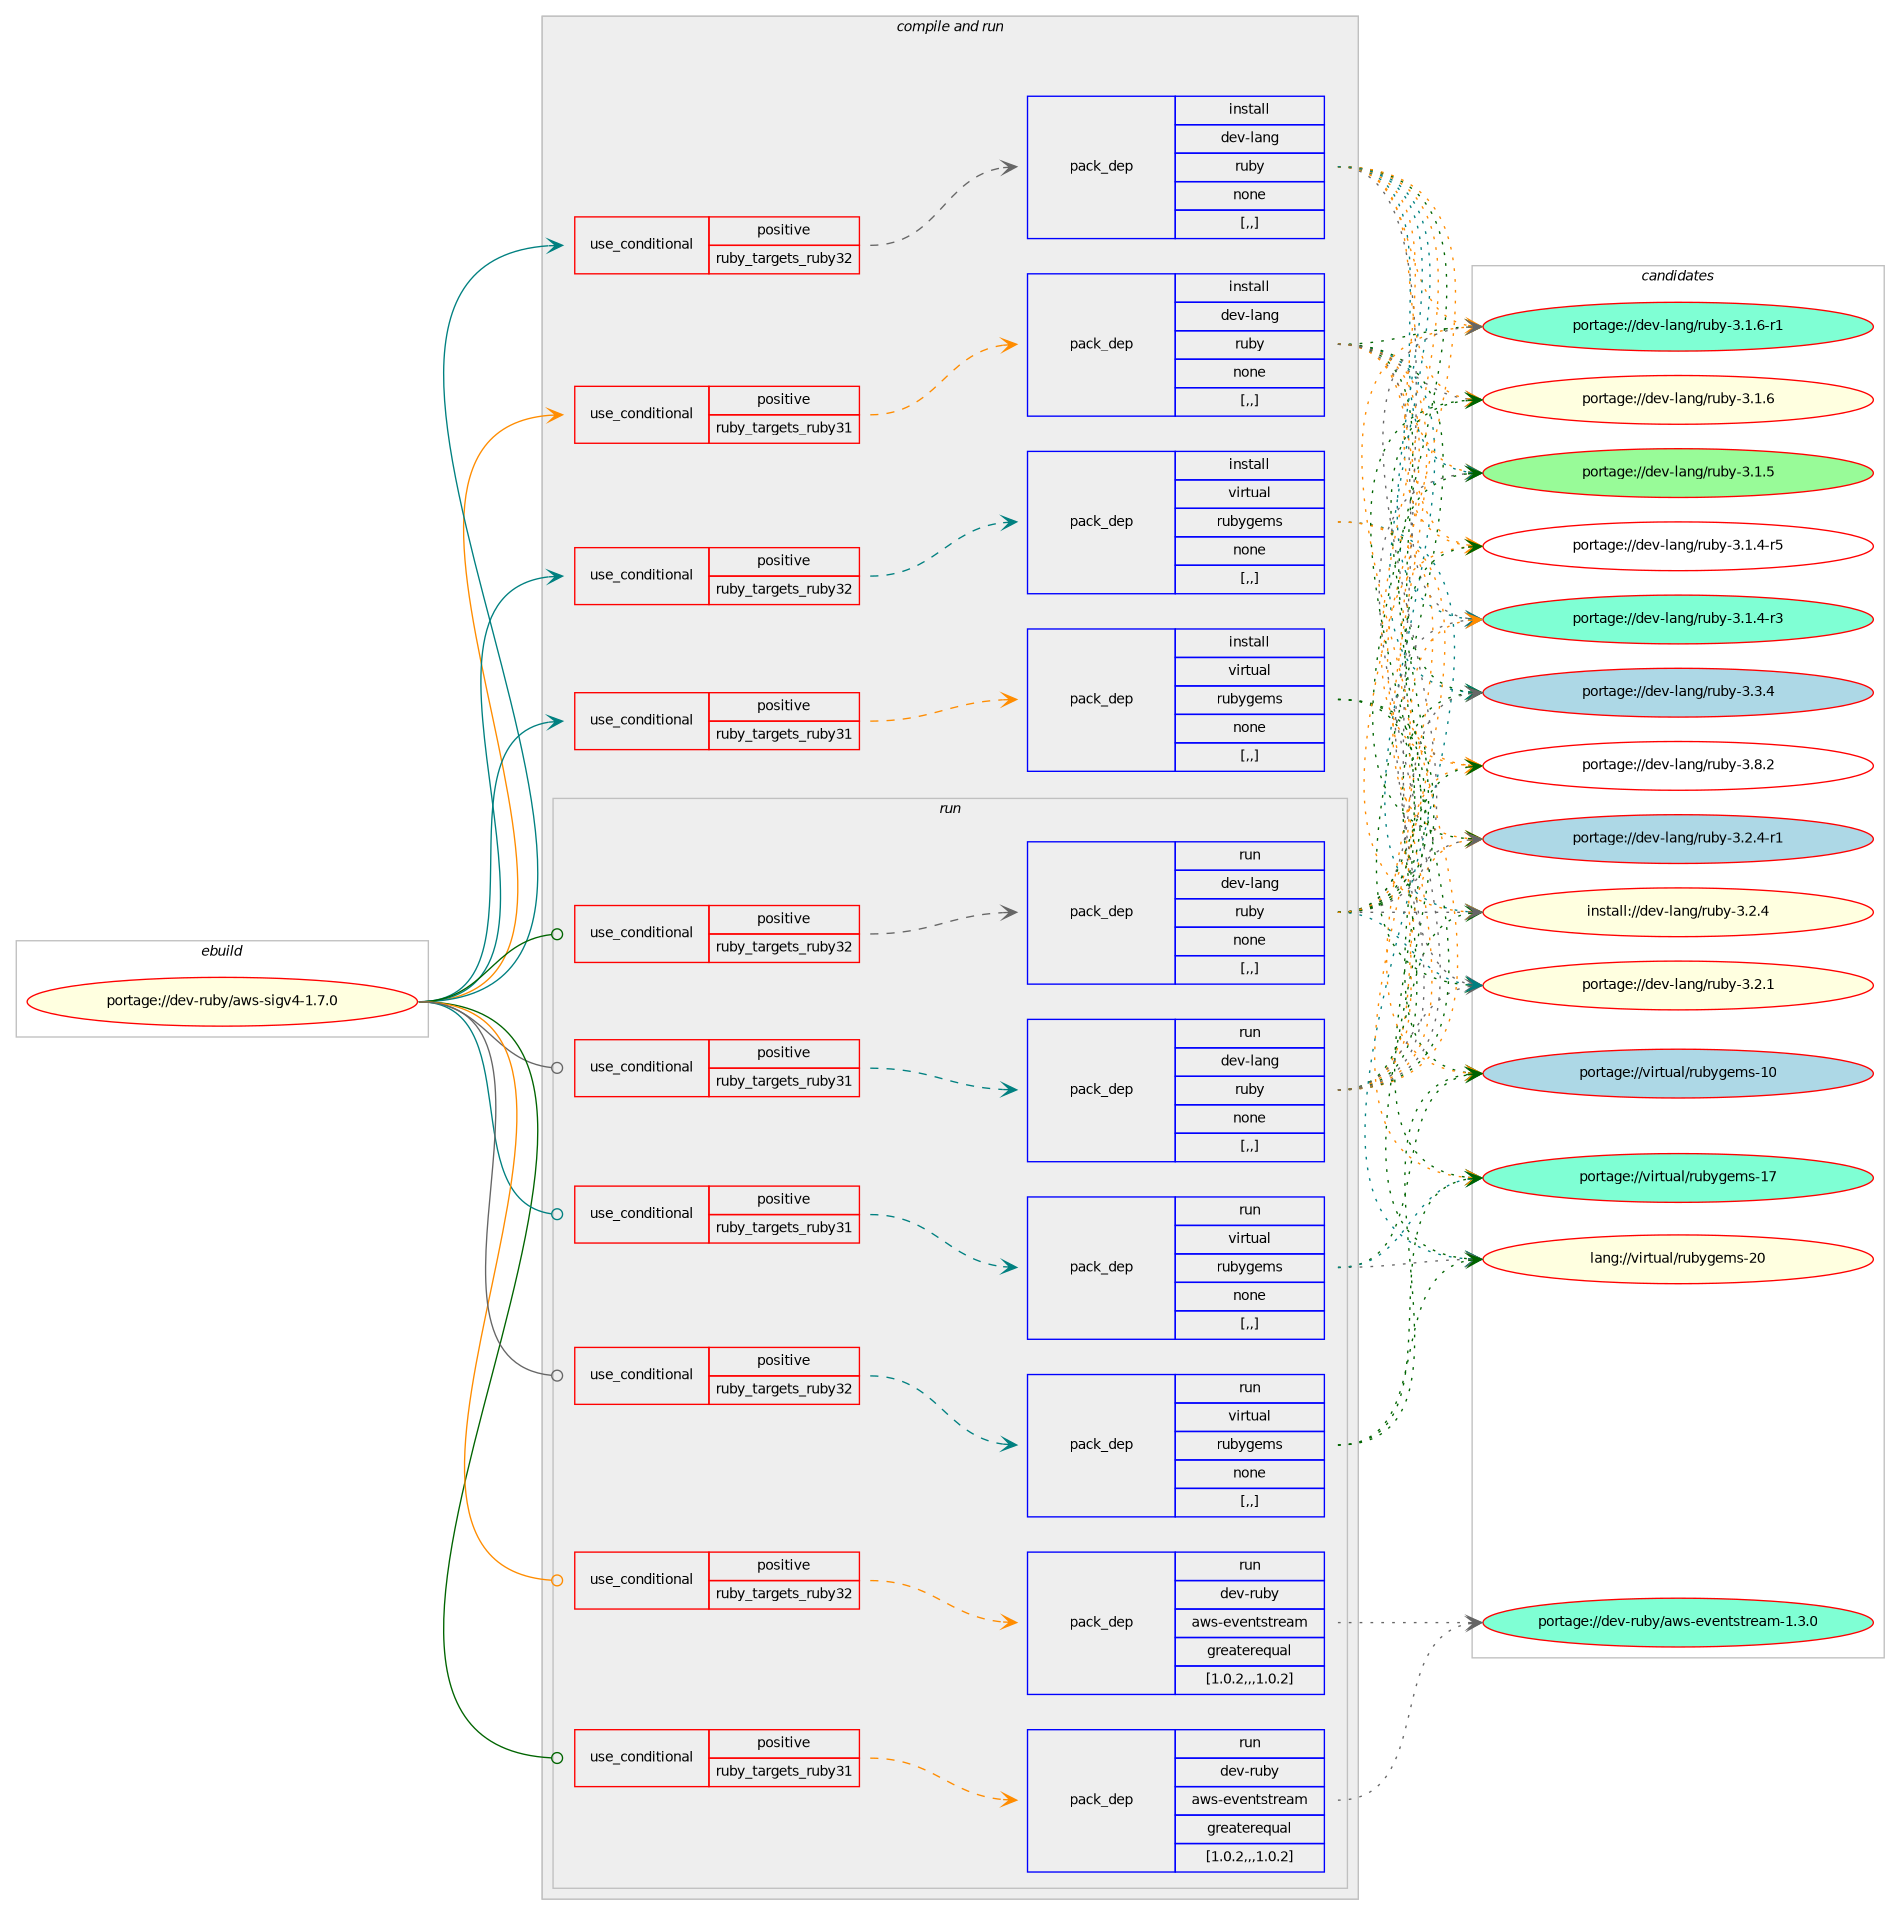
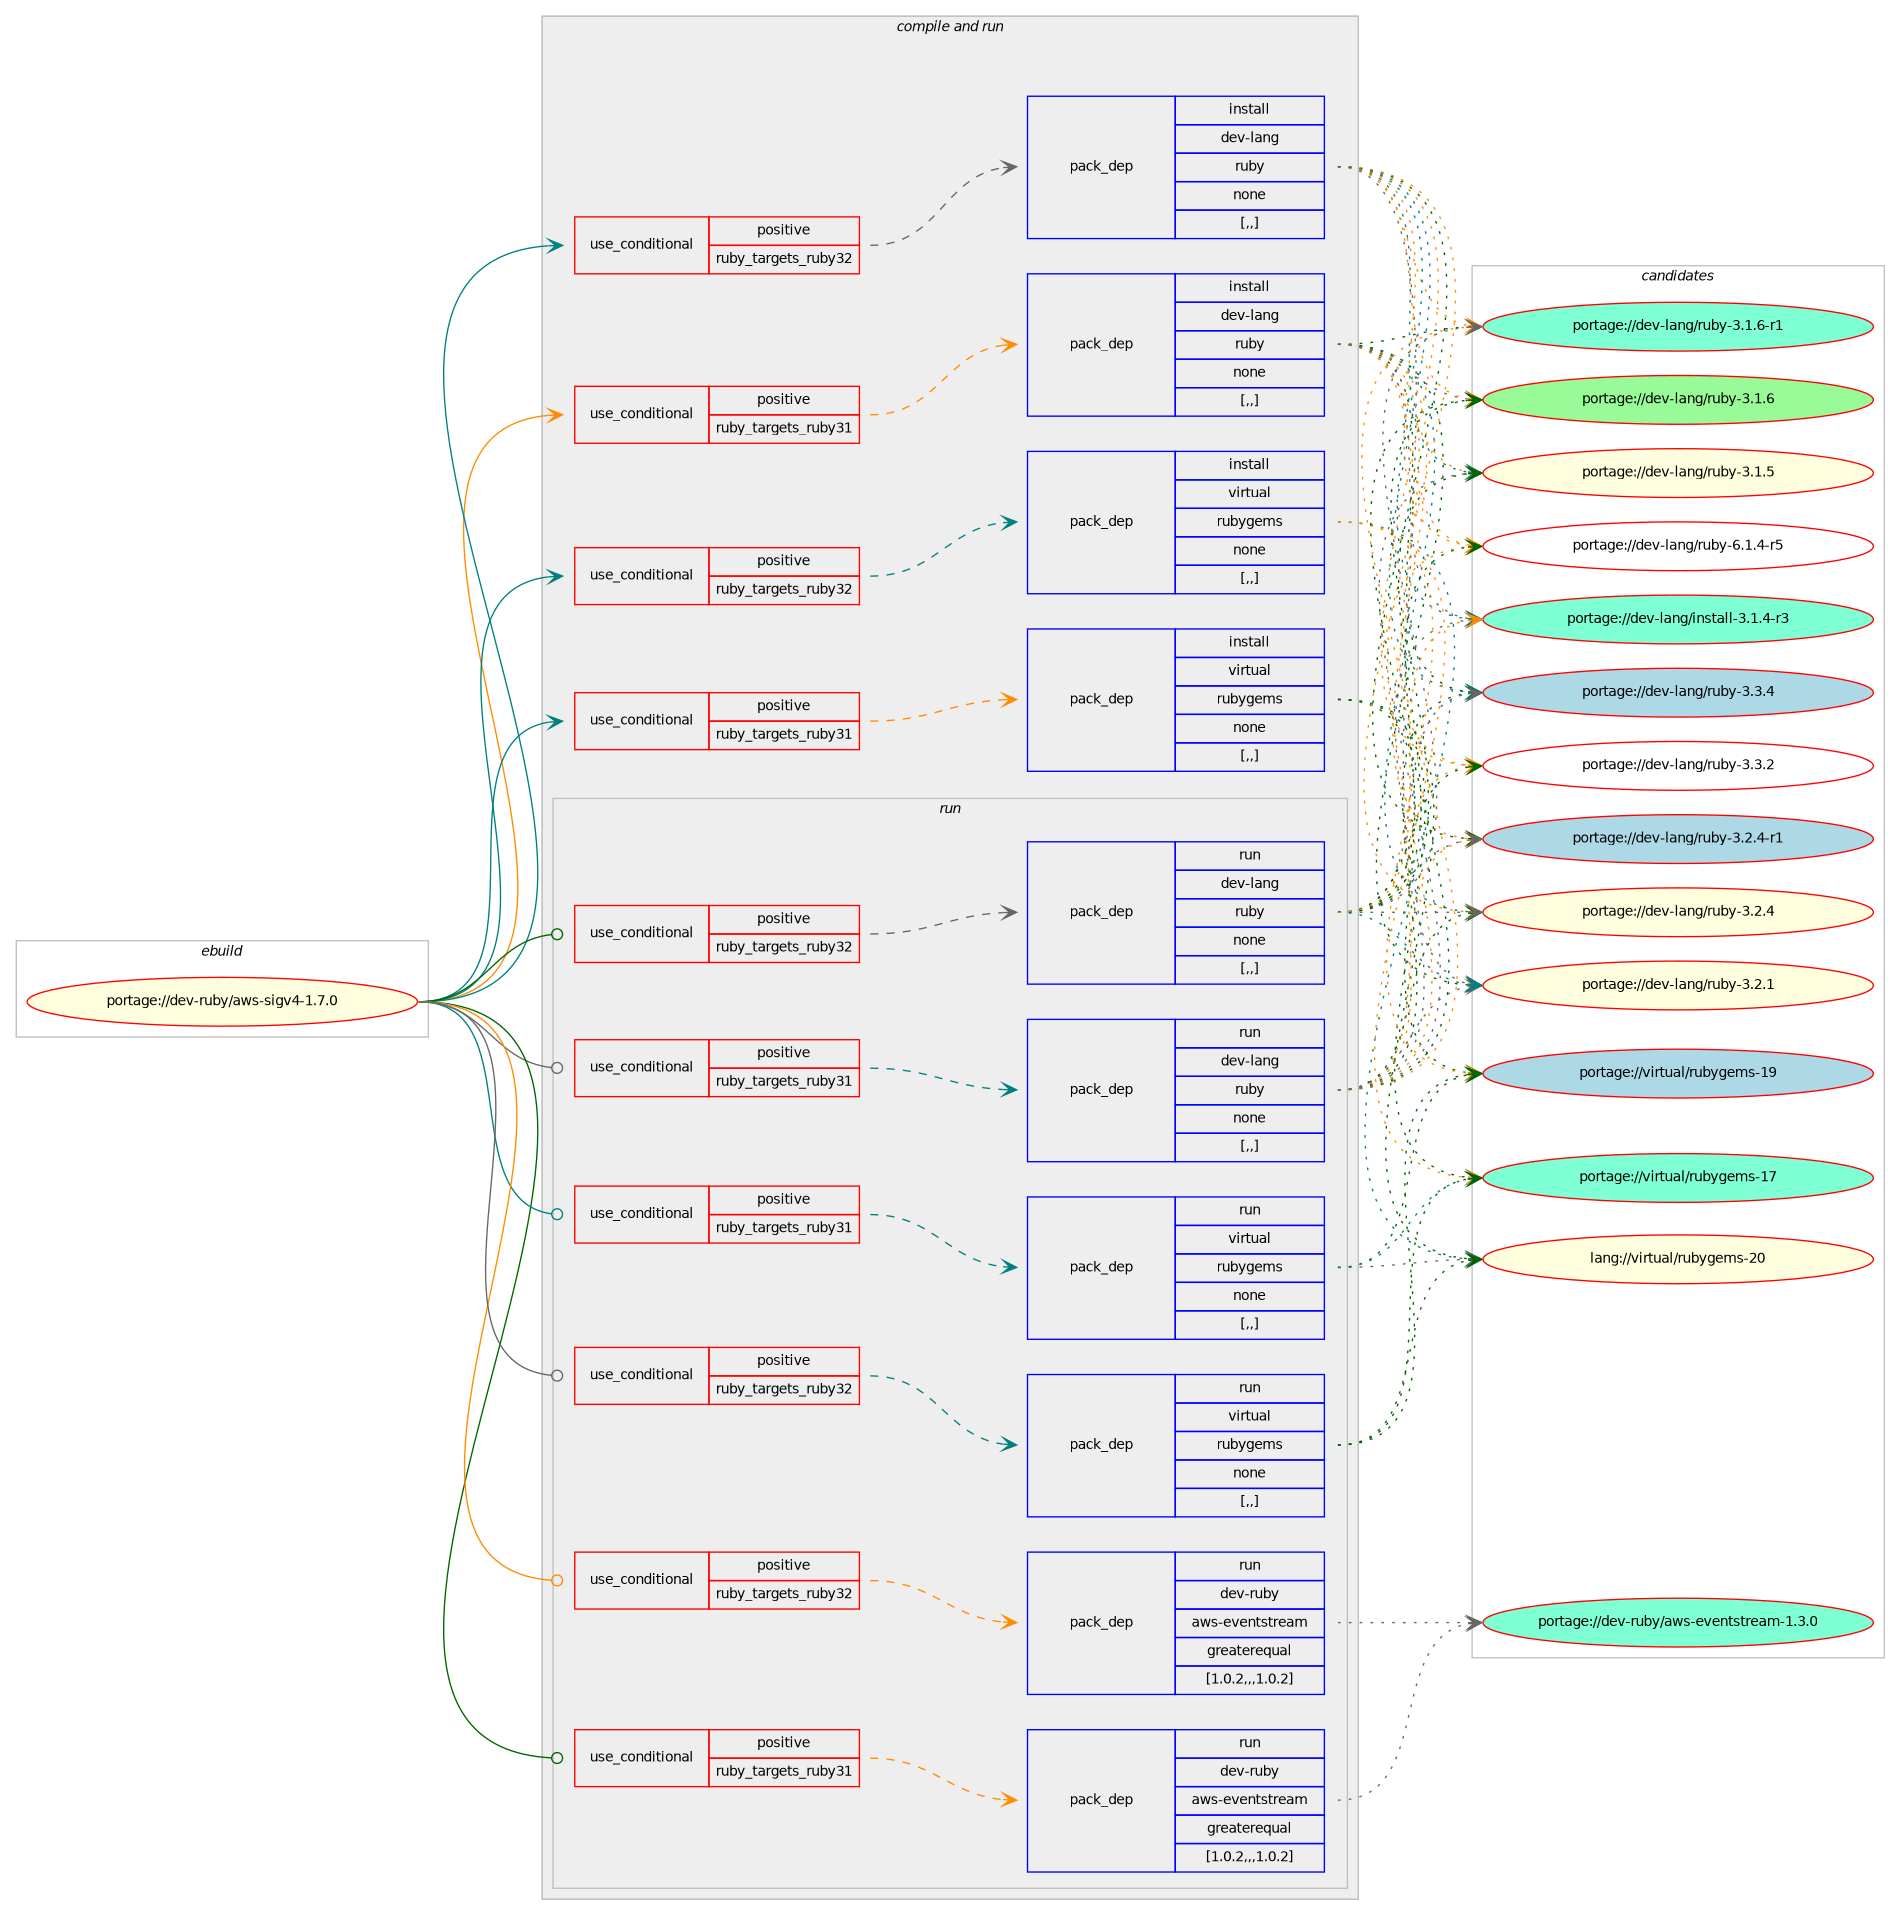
node "portage://dev-lang/ruby-3.1.6": fillcolor lightyellow -> palegreen
node "portage://dev-lang/ruby-3.1.5": fillcolor palegreen -> lightyellow
node "portage://dev-lang/ruby-3.1.4-r5": label "portage://dev-lang/ruby-3.1.4-r5" -> "portage://dev-lang/ruby-6.1.4-r5"
node "portage://dev-lang/ruby-3.1.4-r3": label "portage://dev-lang/ruby-3.1.4-r3" -> "portage://dev-lang/install-3.1.4-r3"
node "portage://dev-lang/ruby-3.8.2": label "portage://dev-lang/ruby-3.8.2" -> "portage://dev-lang/ruby-3.3.2"
node "install://dev-lang/ruby-3.2.4": label "install://dev-lang/ruby-3.2.4" -> "portage://dev-lang/ruby-3.2.4"
node "portage://virtual/rubygems-10": label "portage://virtual/rubygems-10" -> "portage://virtual/rubygems-19"
